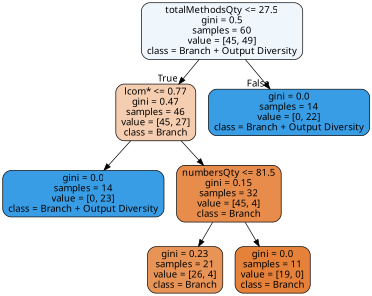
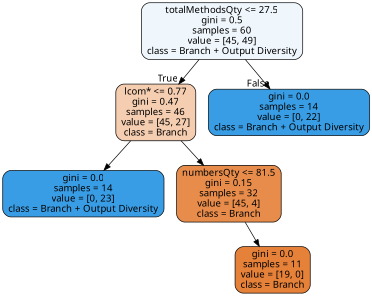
node "gini = 0.23 samples = 21 value = [26, 4] class = Branch": removed
